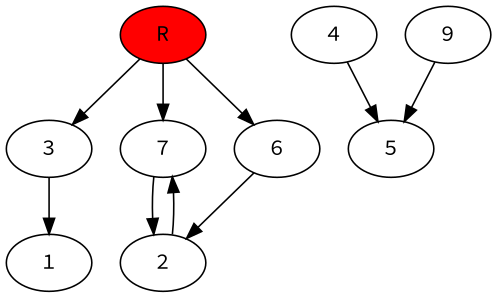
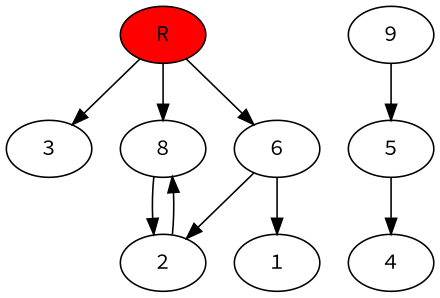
edge "4" -> "5": reversed
node "7": label "7" -> "8"
edge "3" -> "1": now "6" -> "1"
